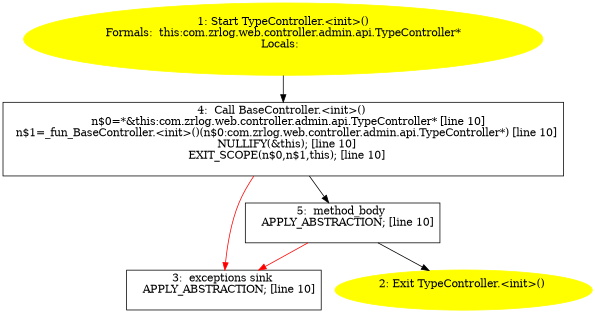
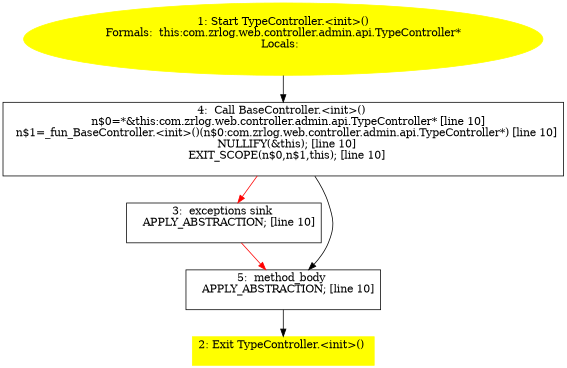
edge "5:  method_body APPLY_ABSTRACTION; [line 10]" -> "3:  exceptions sink APPLY_ABSTRACTION; [line 10]": reversed
node "2: Exit TypeController.<init>()": shape ellipse -> box
